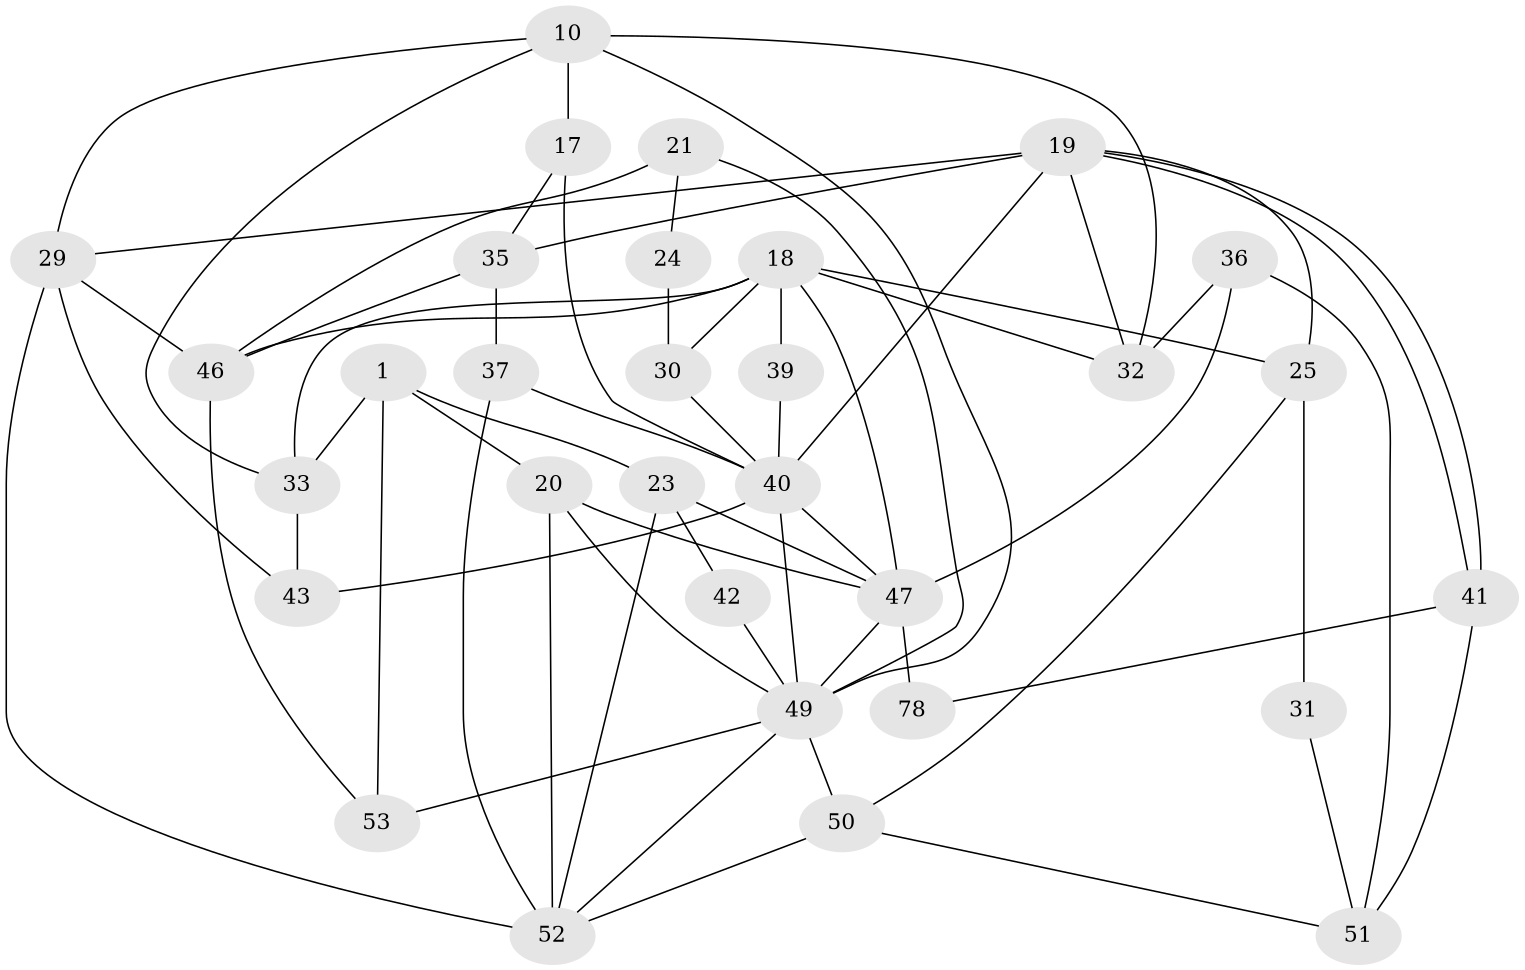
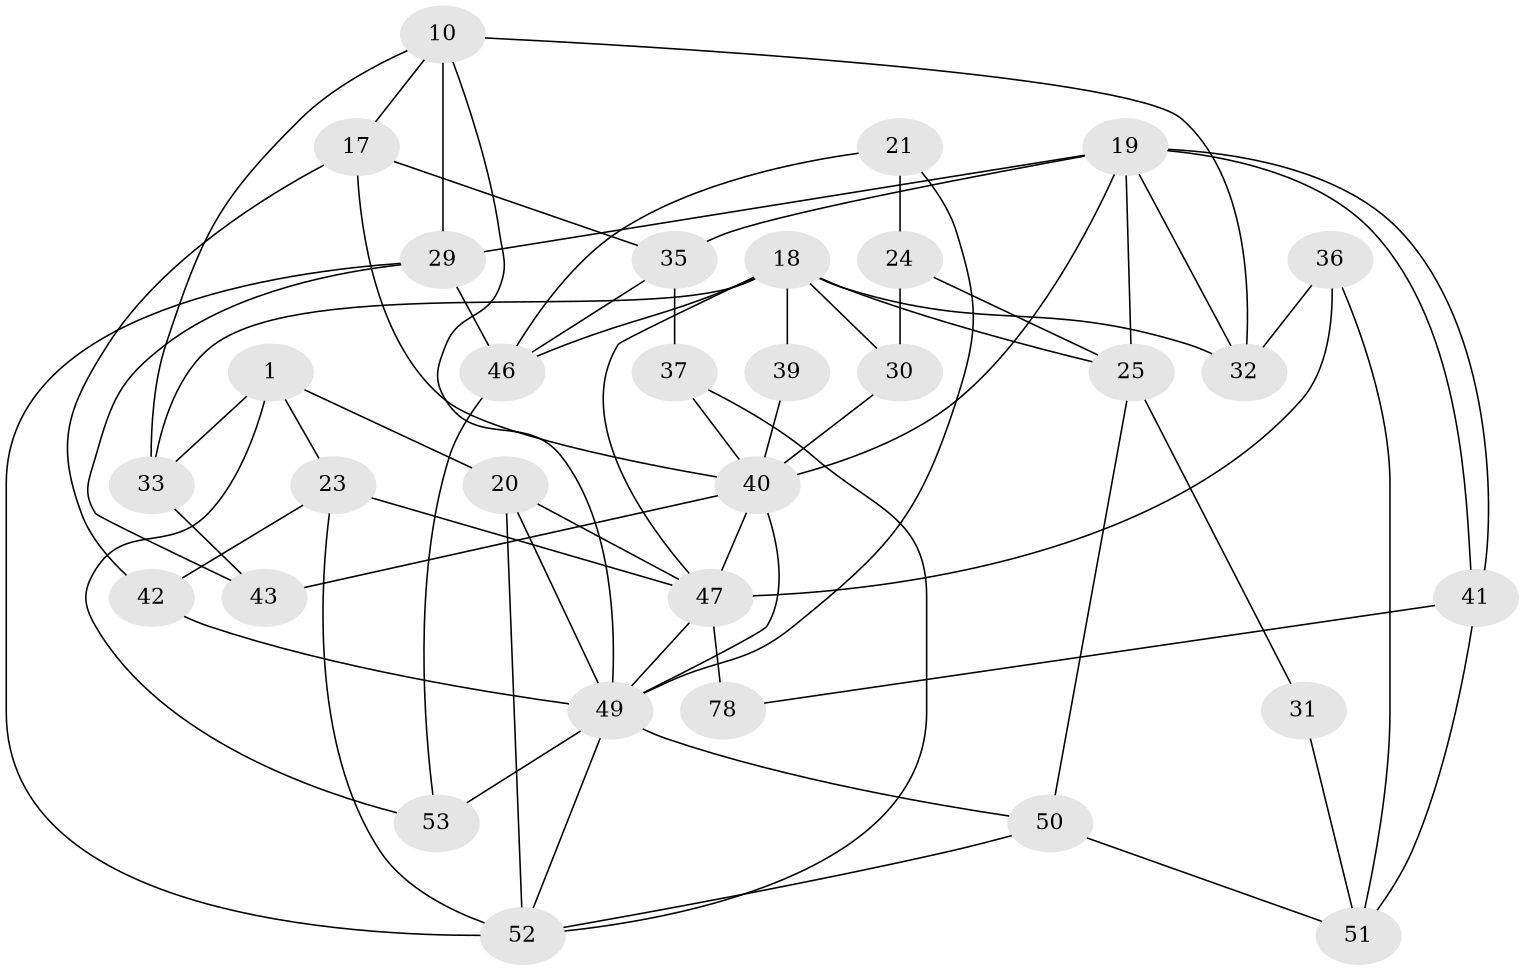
edge "24" -- "25": added
edge "17" -- "42": added
